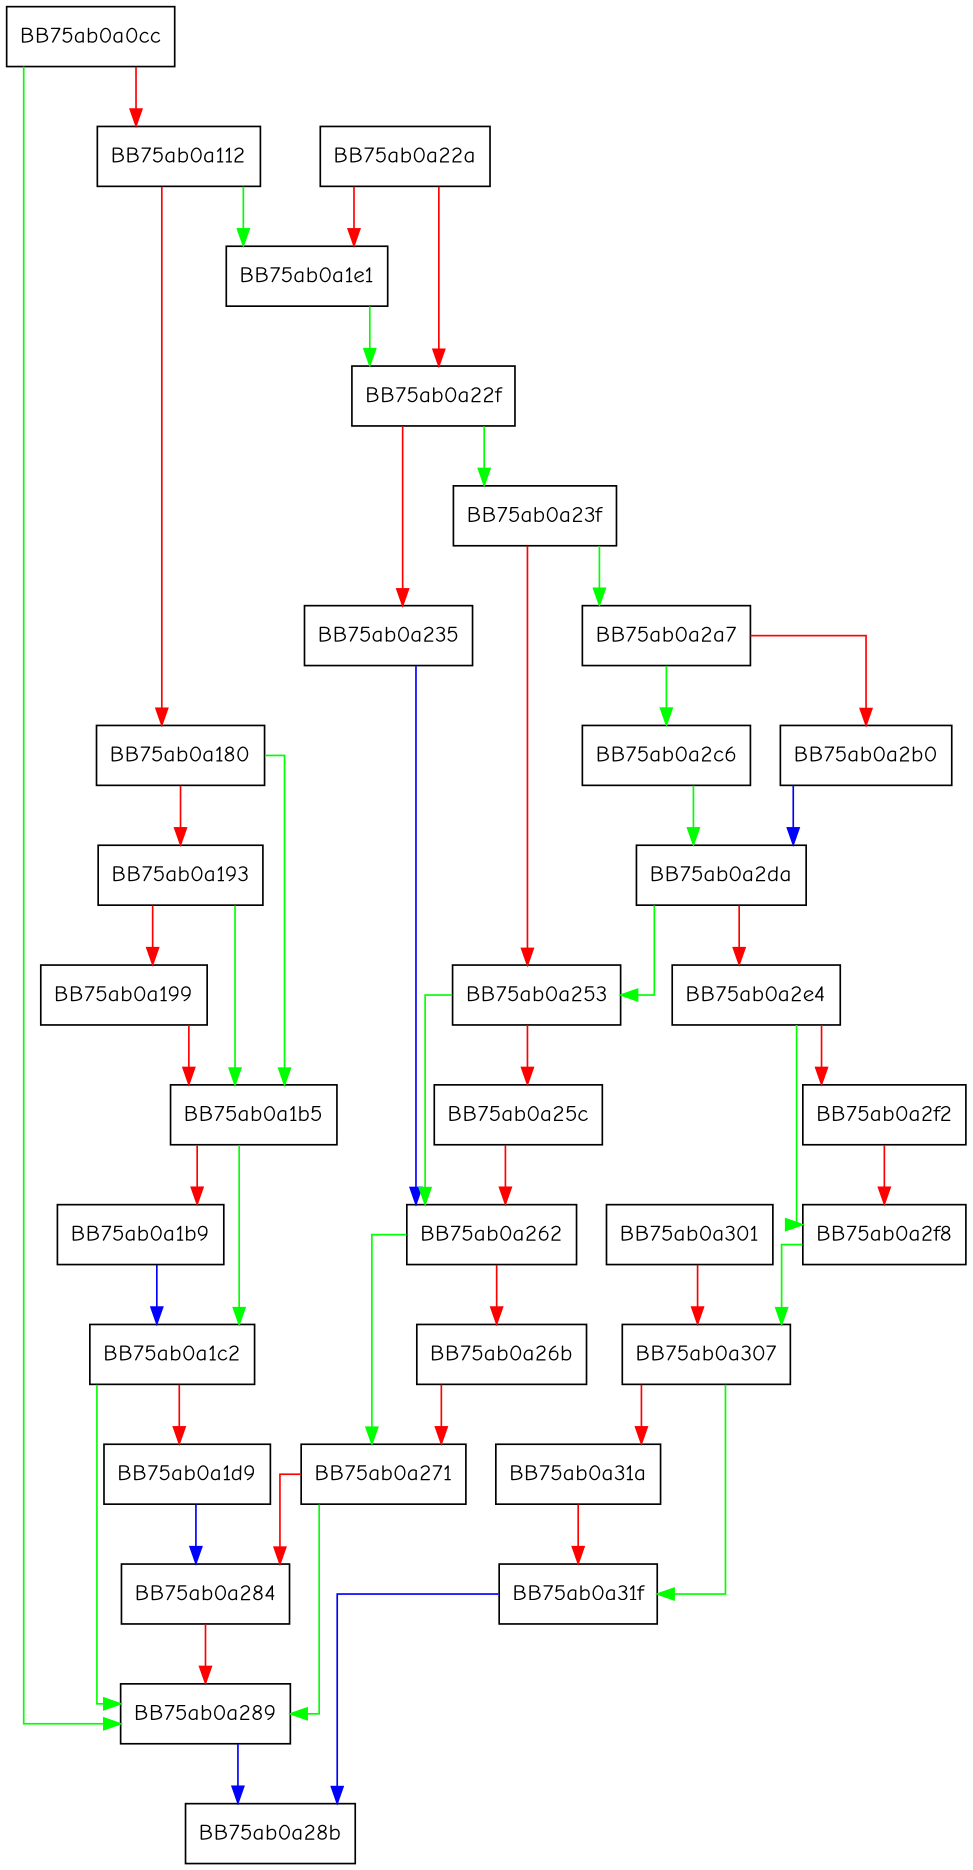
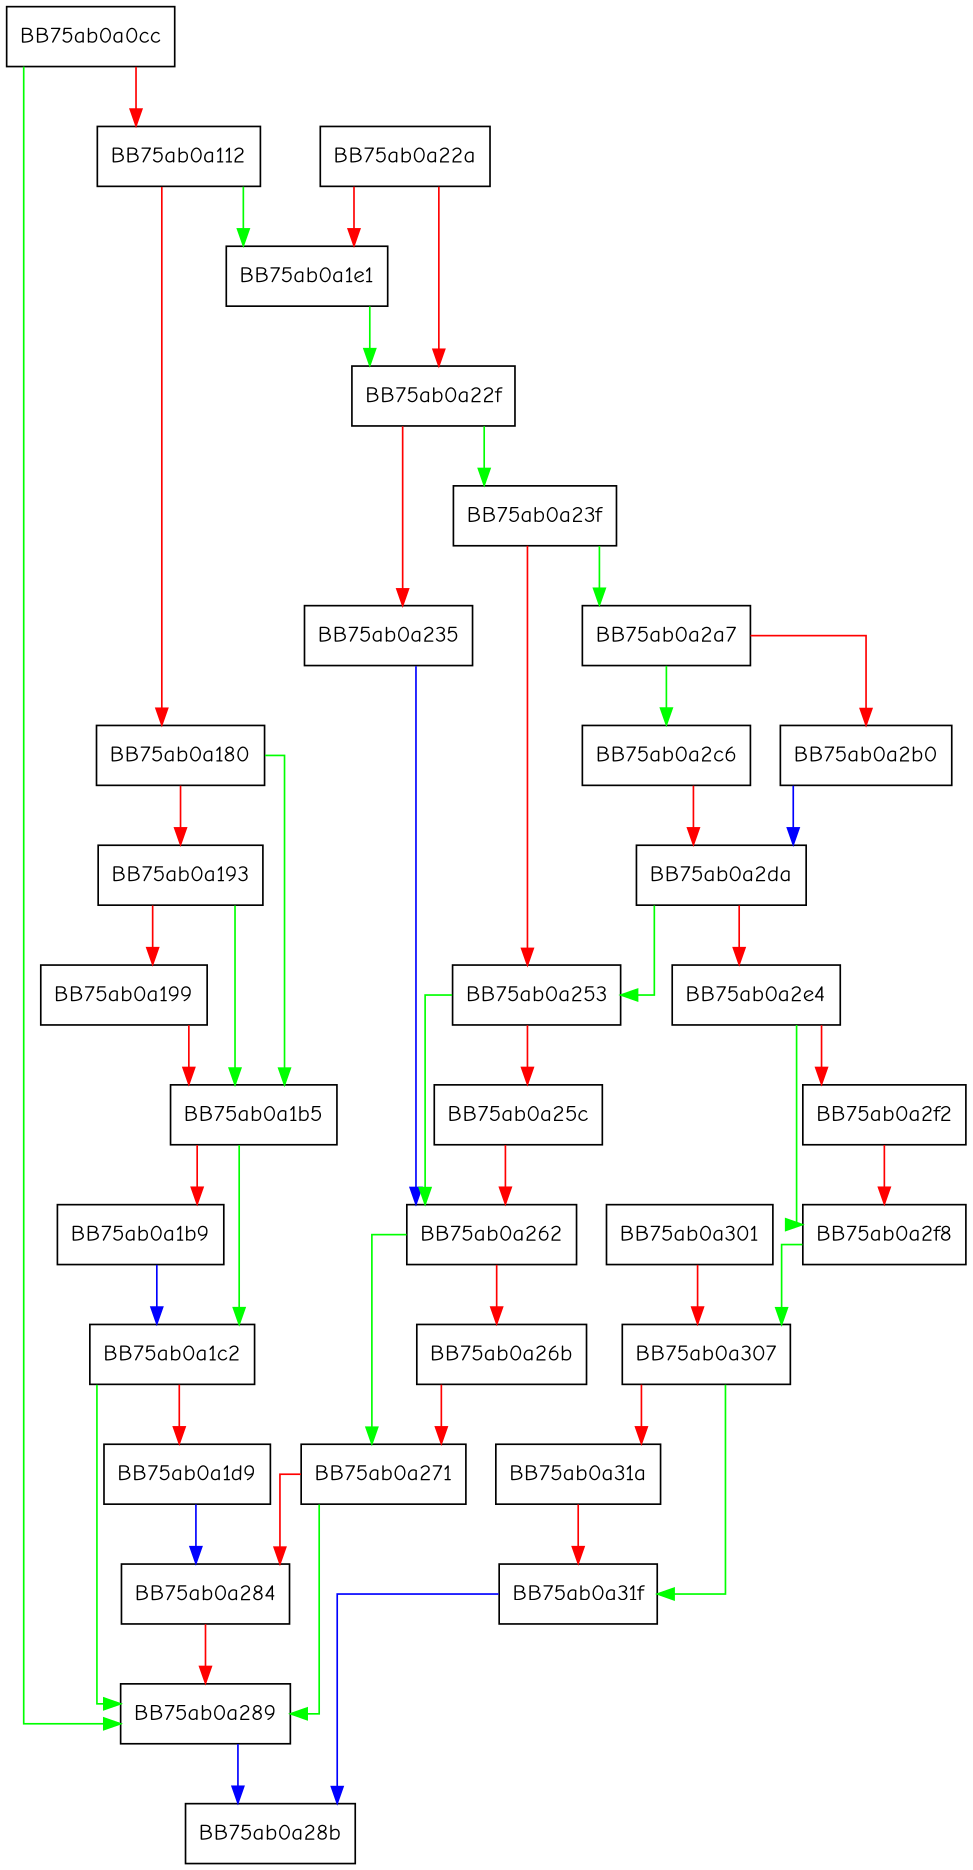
edge "BB75ab0a2c6" -> "BB75ab0a2da": color green -> red
